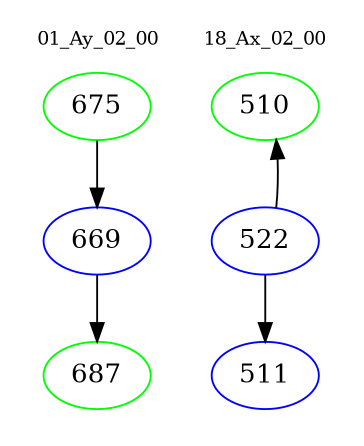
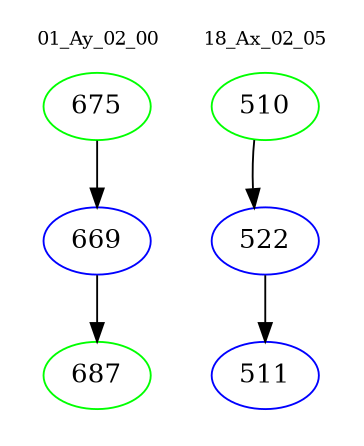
cluster "18_Ax_02_00": label "18_Ax_02_00" -> "18_Ax_02_05"
edge "522" -> "510": reversed
